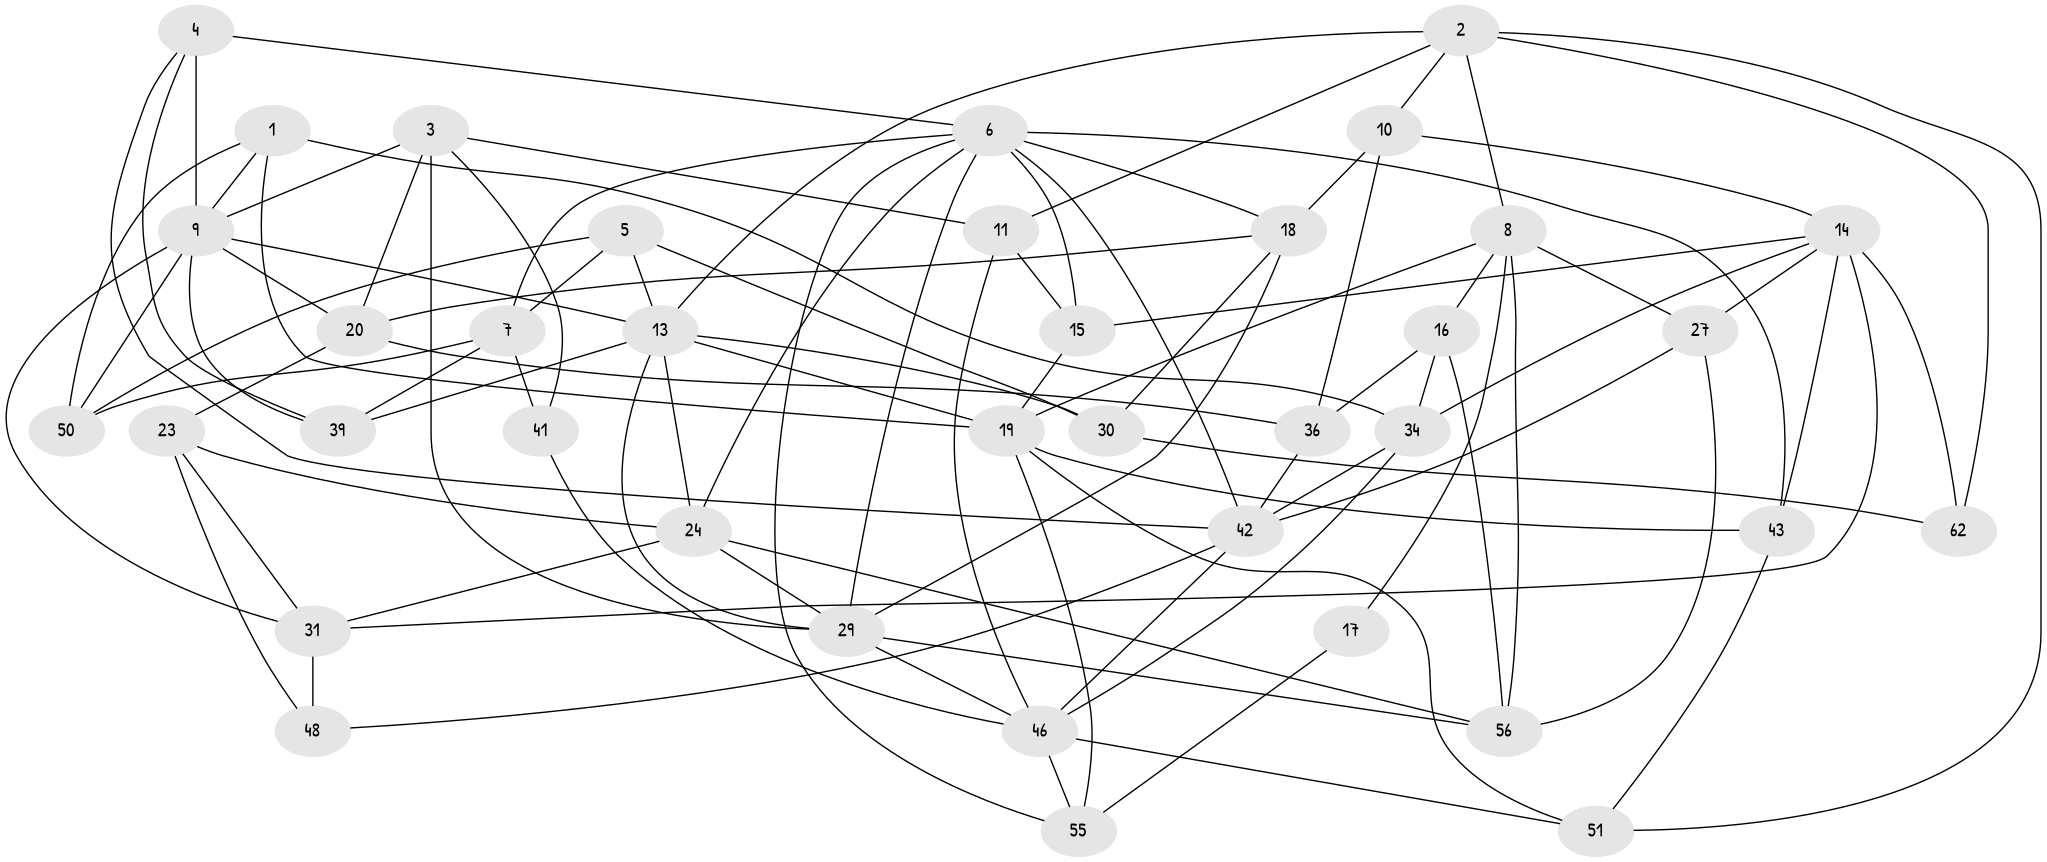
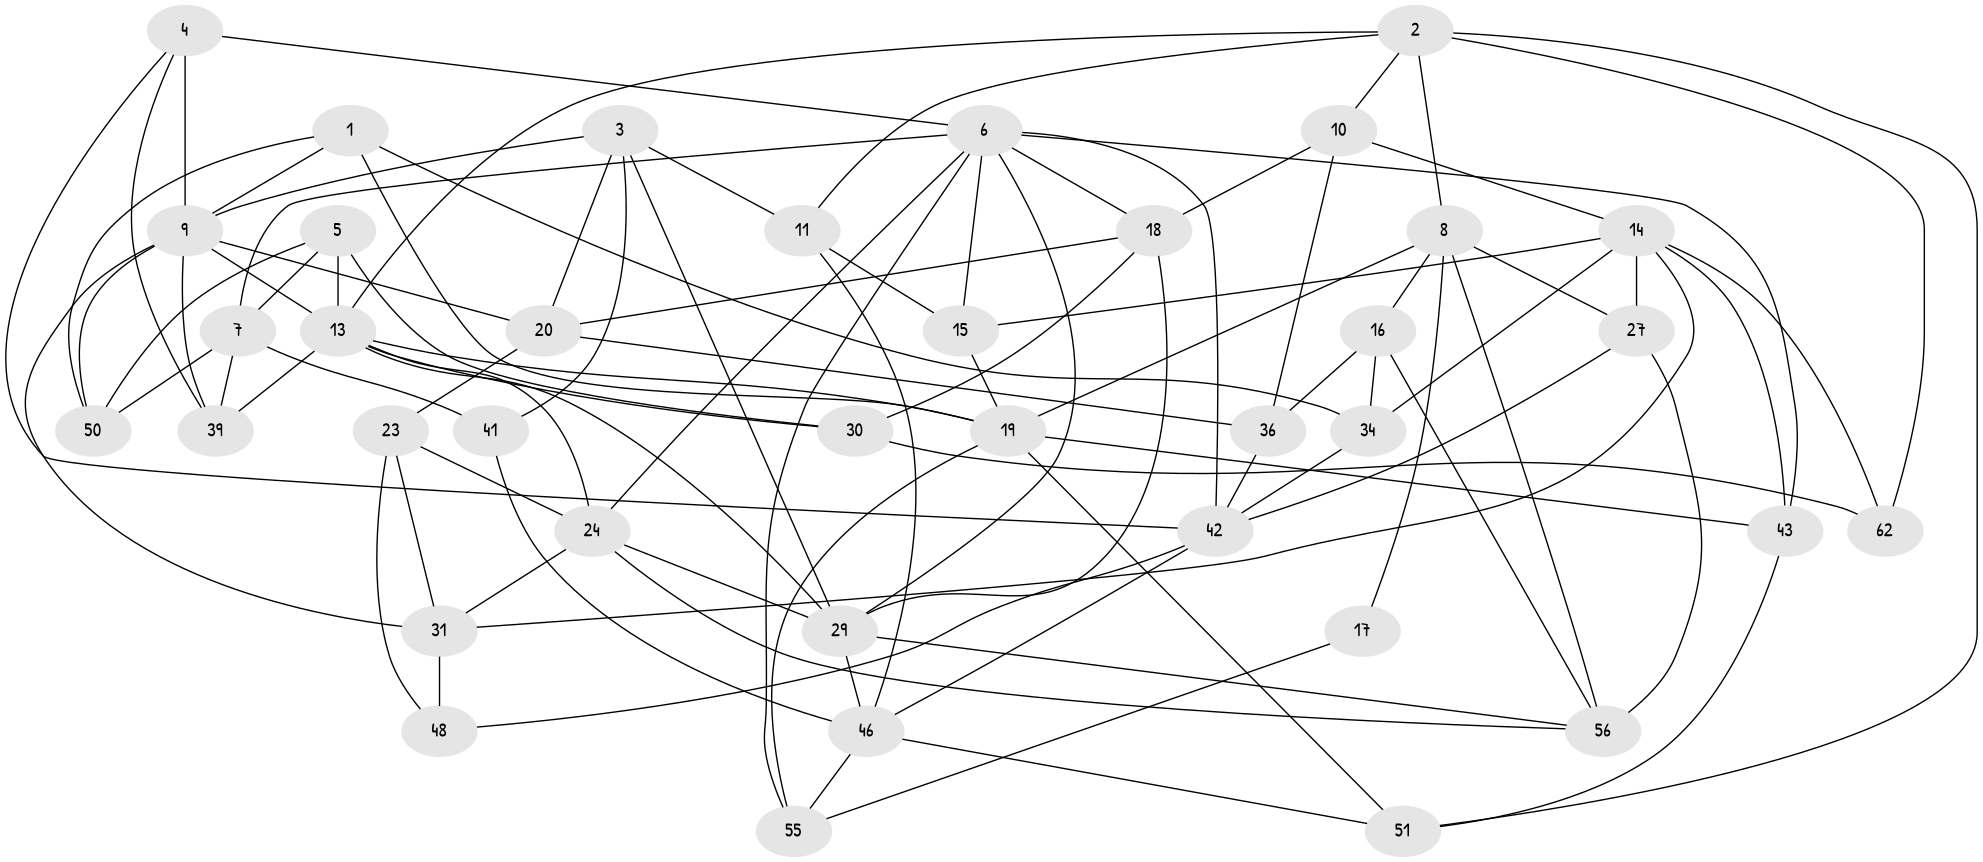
edge "34" -- "46": removed
